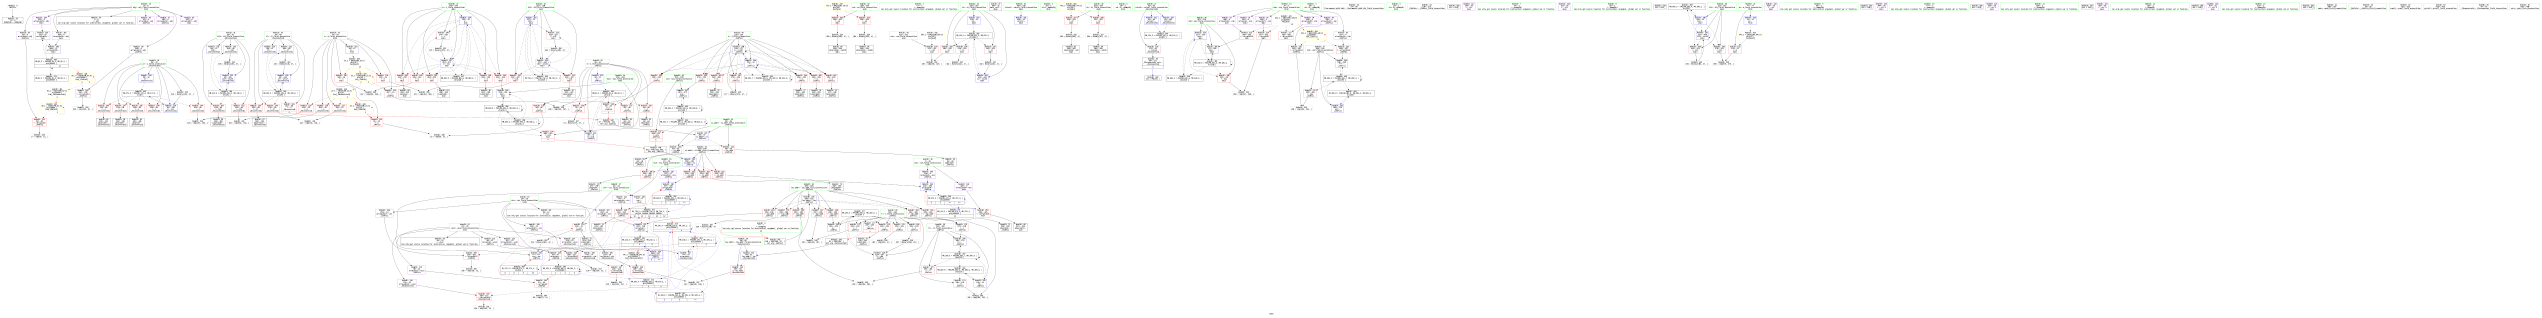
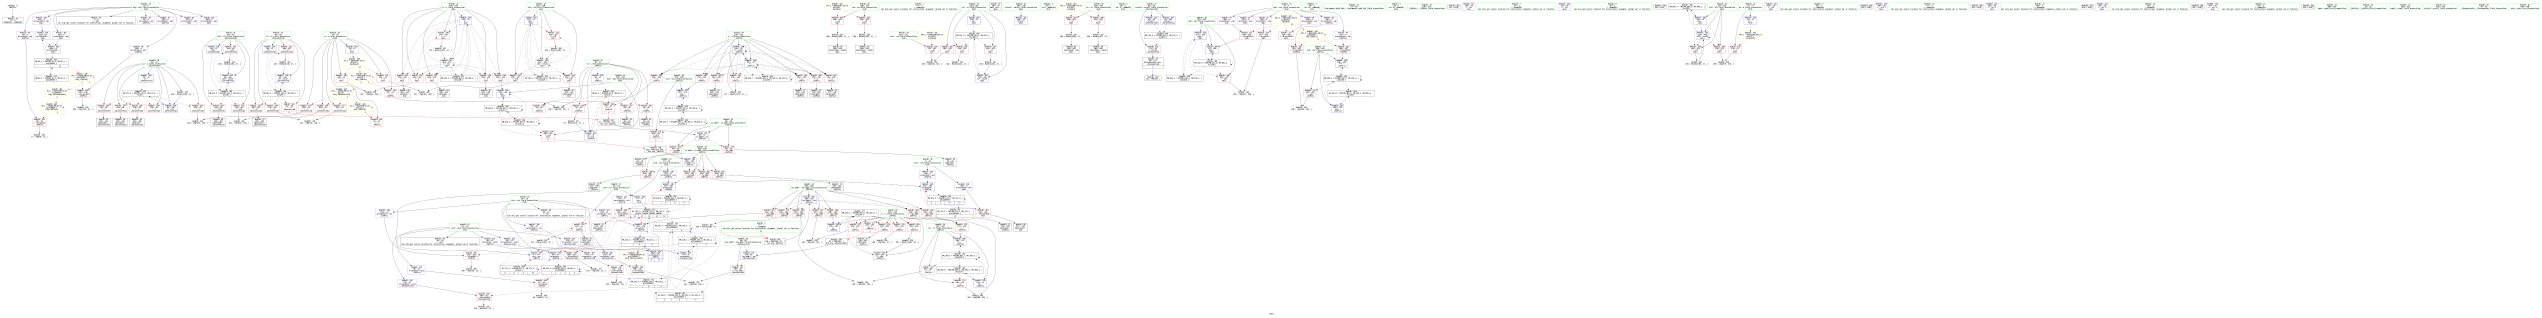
node "NodeID: 101": added
node "NodeID: 338": removed
